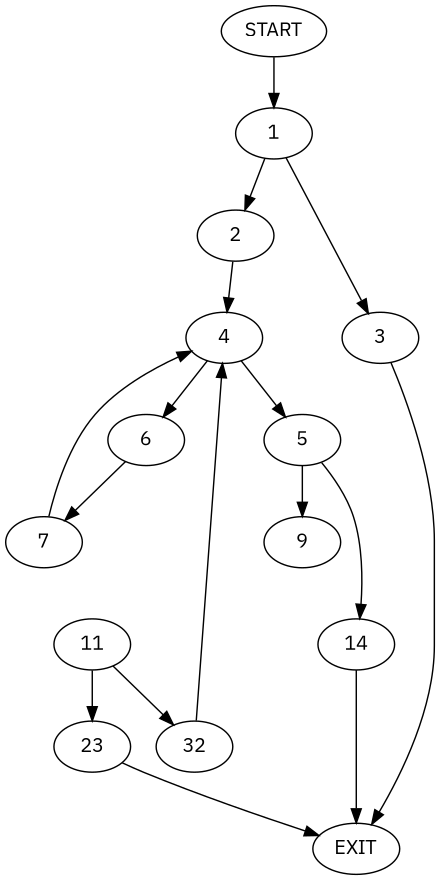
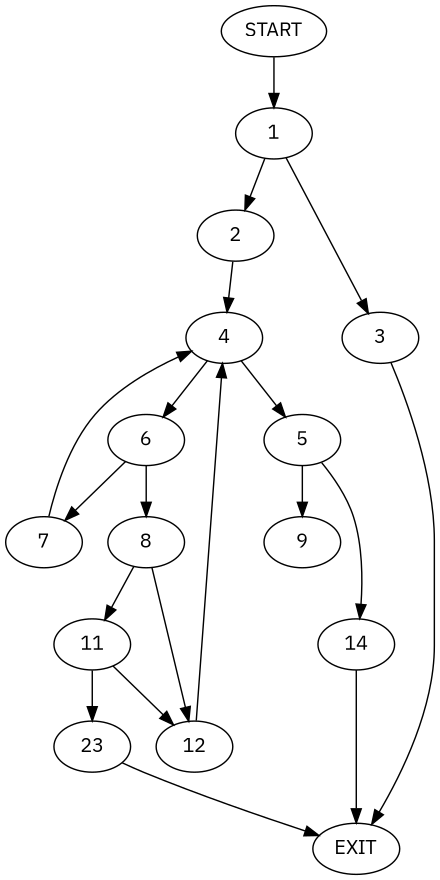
node "8": added
node "32": label "32" -> "12"
